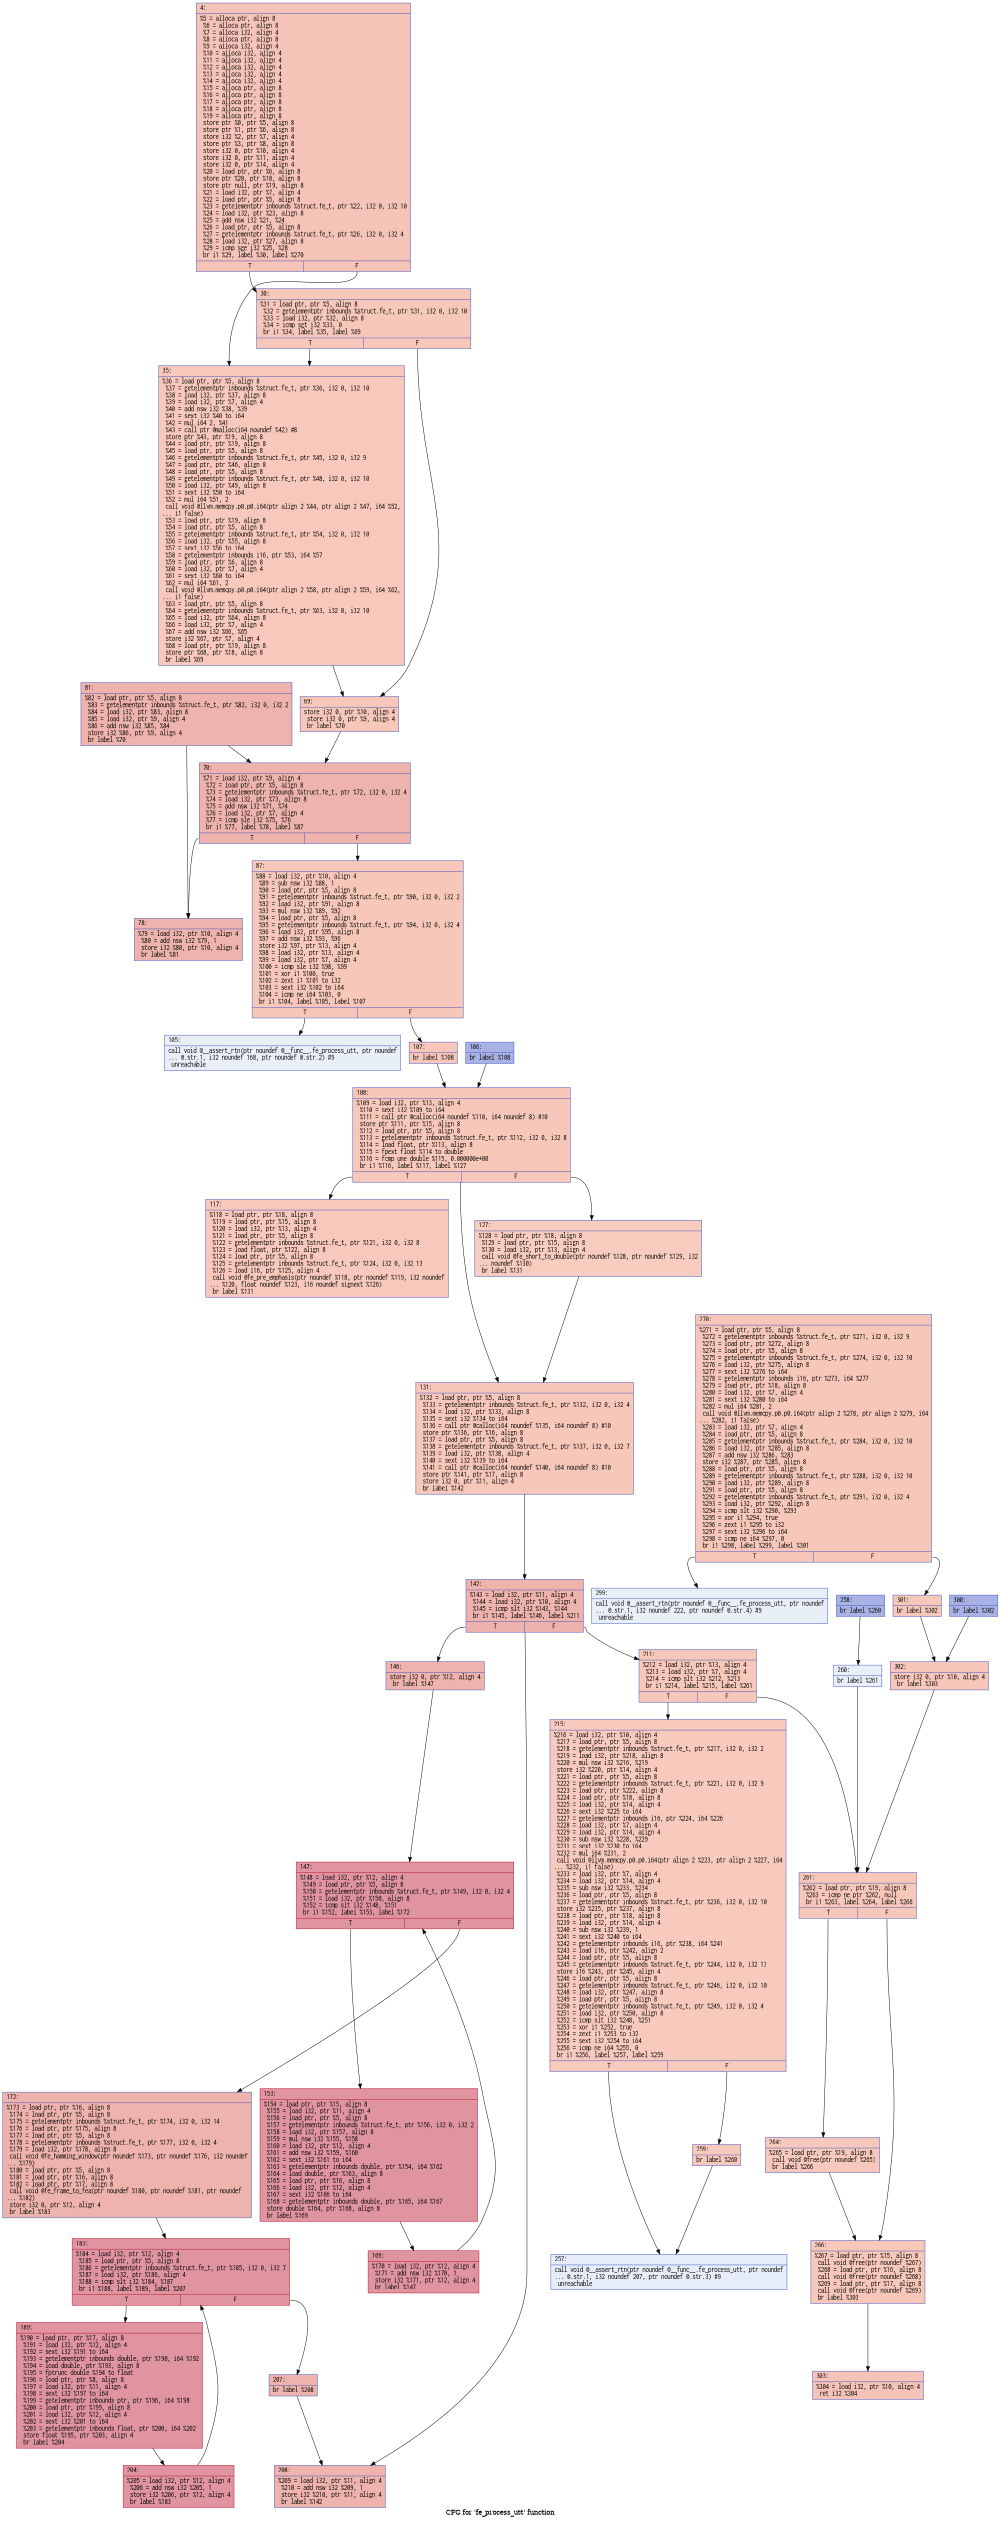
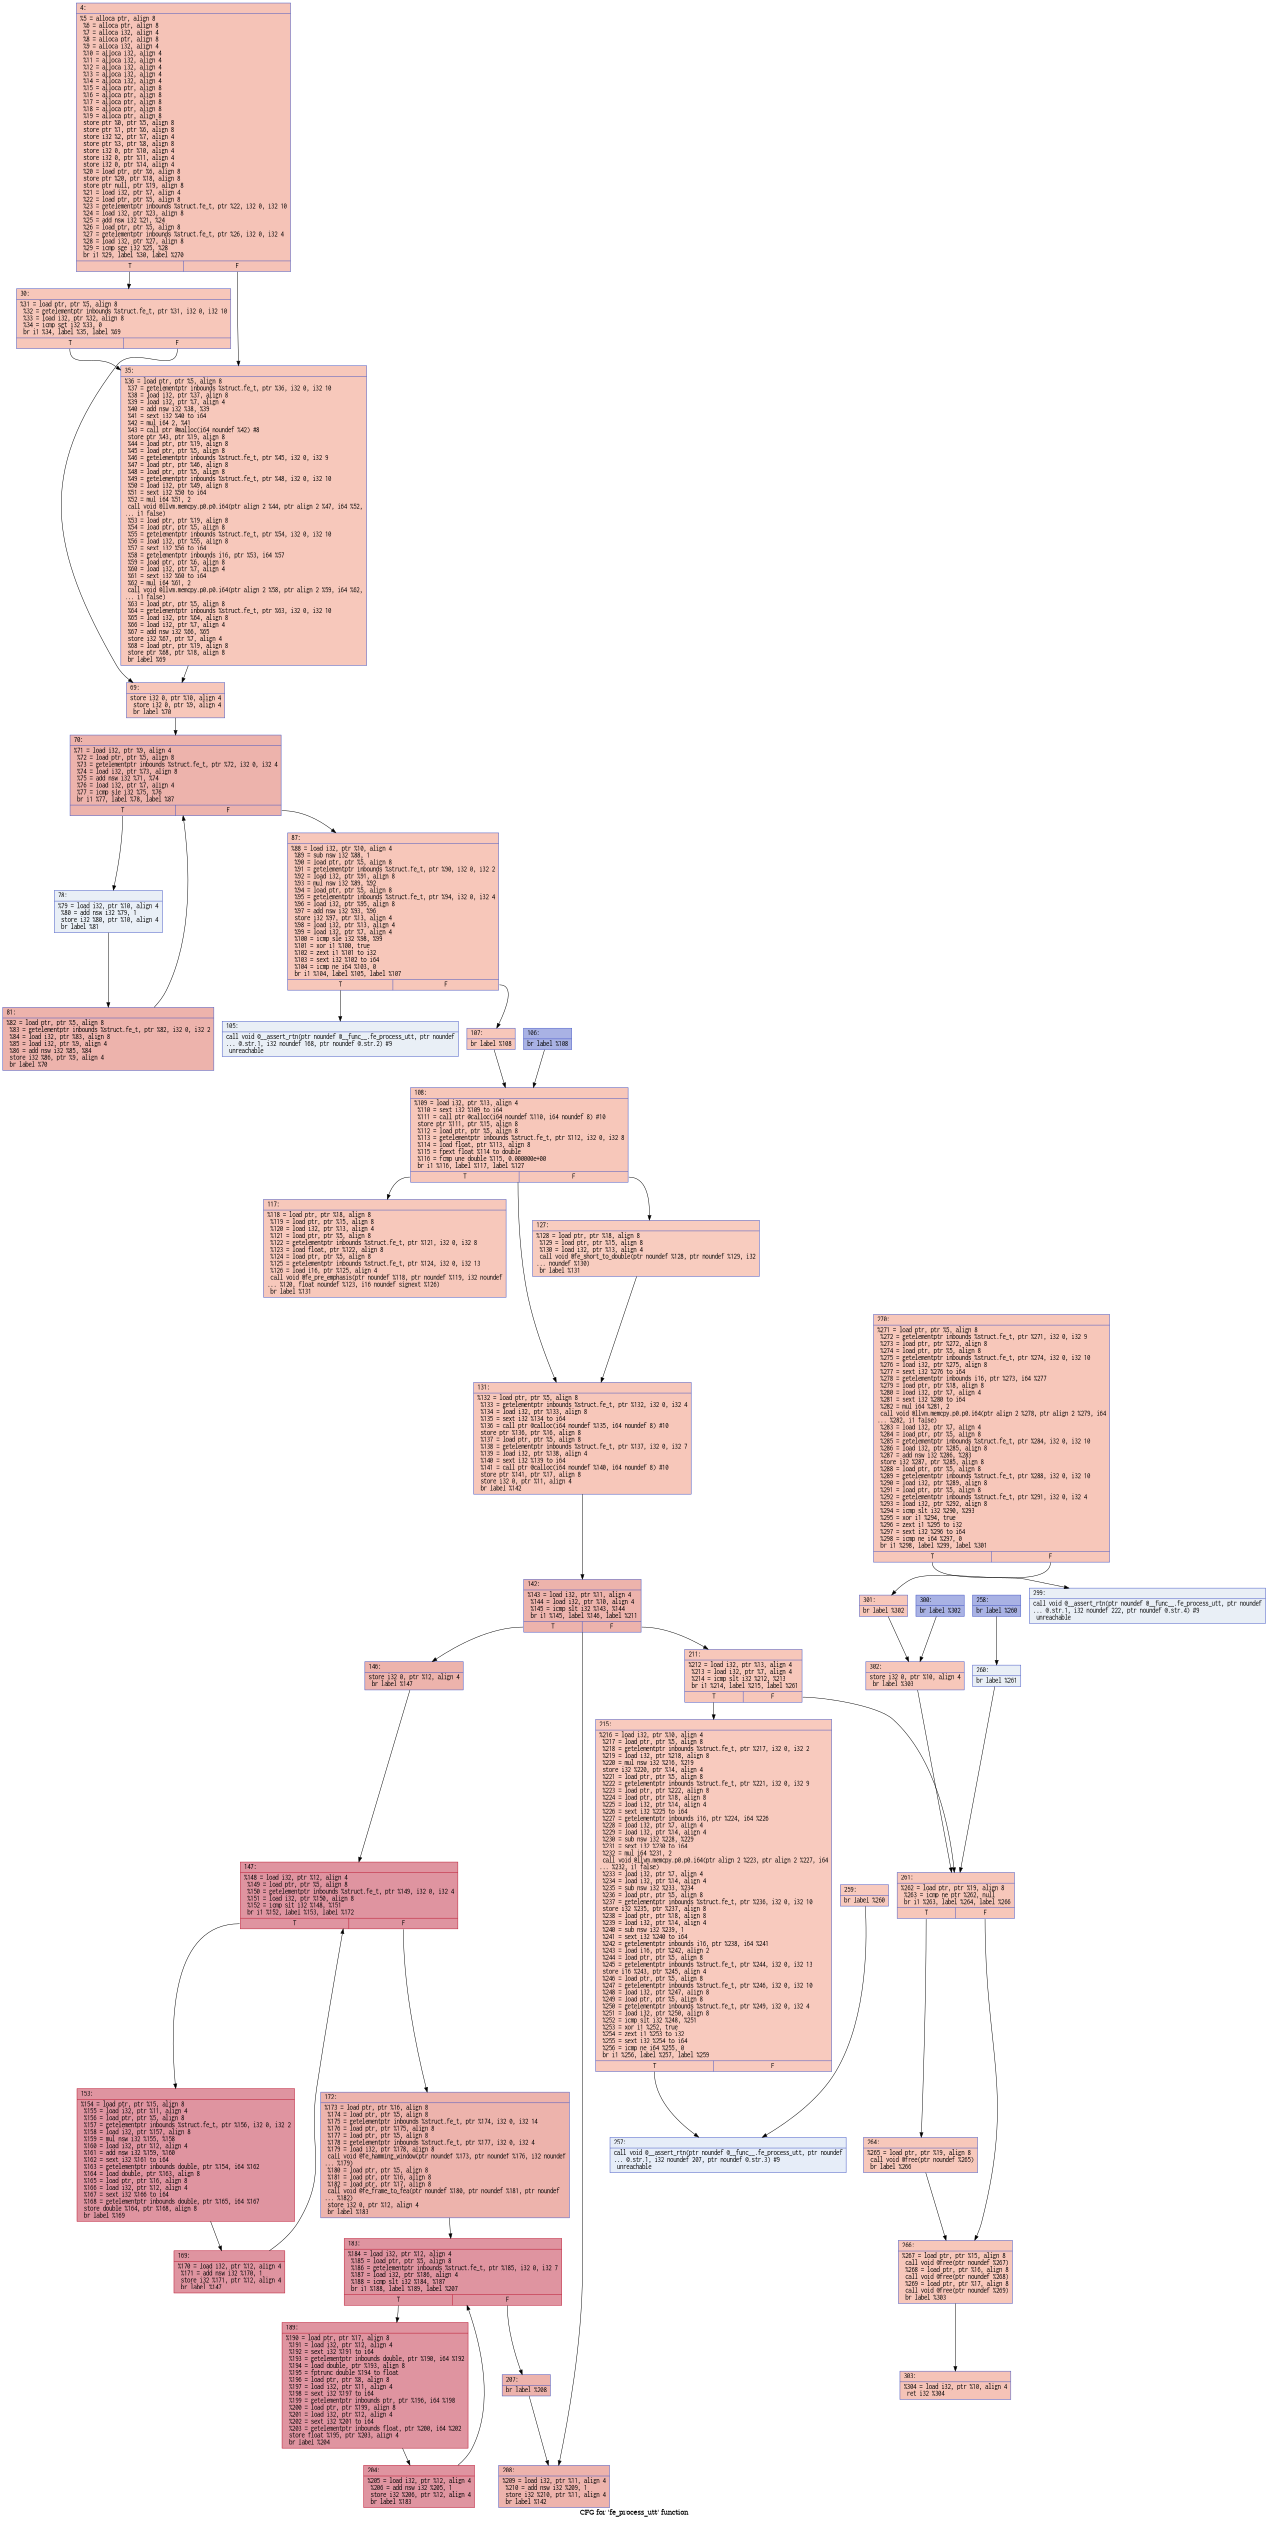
edge "81:" -> "78:": reversed
node "78:": fillcolor #d6524470 -> #cedaeb70
edge "215:" -> "259:": removed
